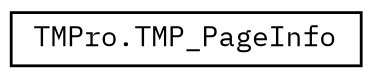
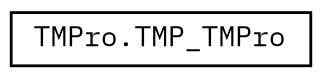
node "TMPro.TMP_PageInfo": label "TMPro.TMP_PageInfo" -> "TMPro.TMP_TMPro"
